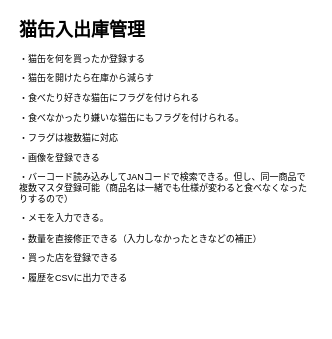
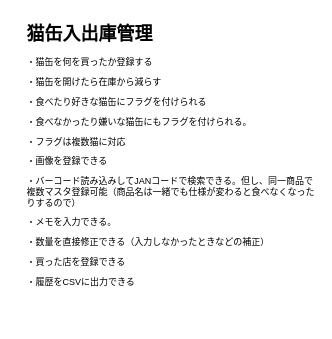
node "猫缶入出庫管理・猫缶を何を買ったか登録する ・猫缶を開けたら在庫から減らす ・食べたり好きな猫缶にフラグを付けられる ・食べなかったり嫌いな猫缶にもフラグを付けられる。 ・フラグは複数猫に対応 ・画像を登録できる ・バーコード読み込みしてJANコードで検索できる。但し、同一商品で複数マスタ登録可能（商品名は一緒でも仕様が変わると食べなくなったりするので） ・メモを入力できる。 ・数量を直接修正できる（入力しなかったときなどの補正） ・買った店を登録できる ・履歴をCSVに出力できる": moved (165, 169) -> (173, 173)
